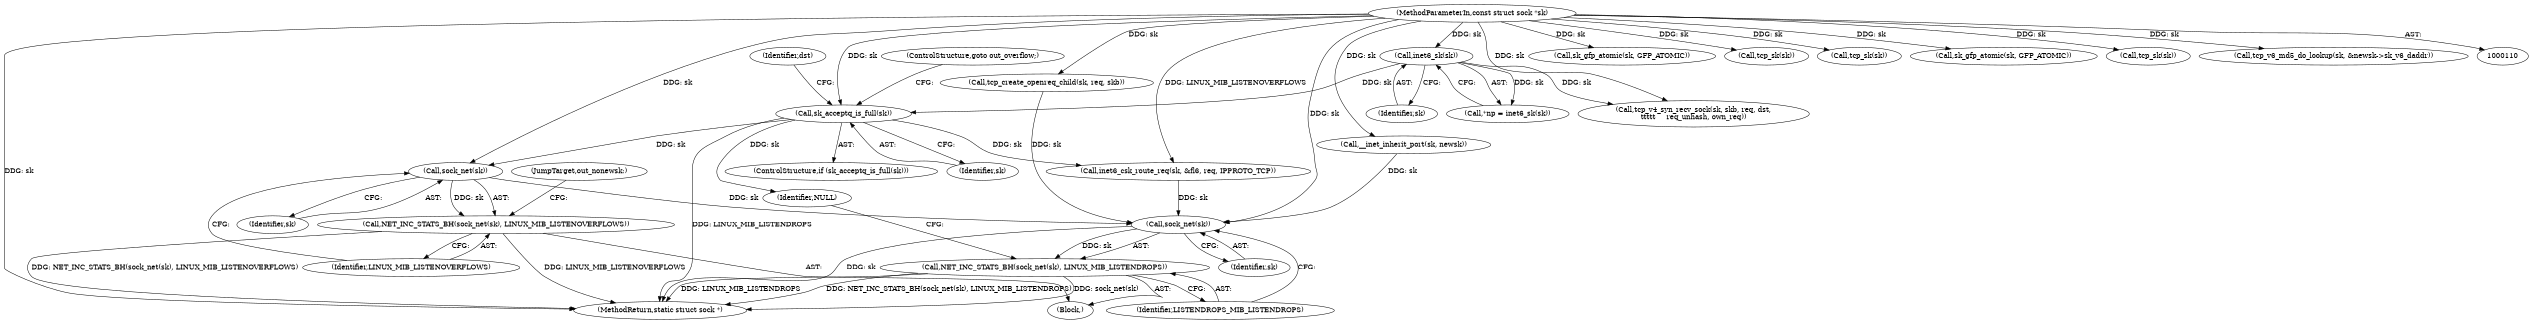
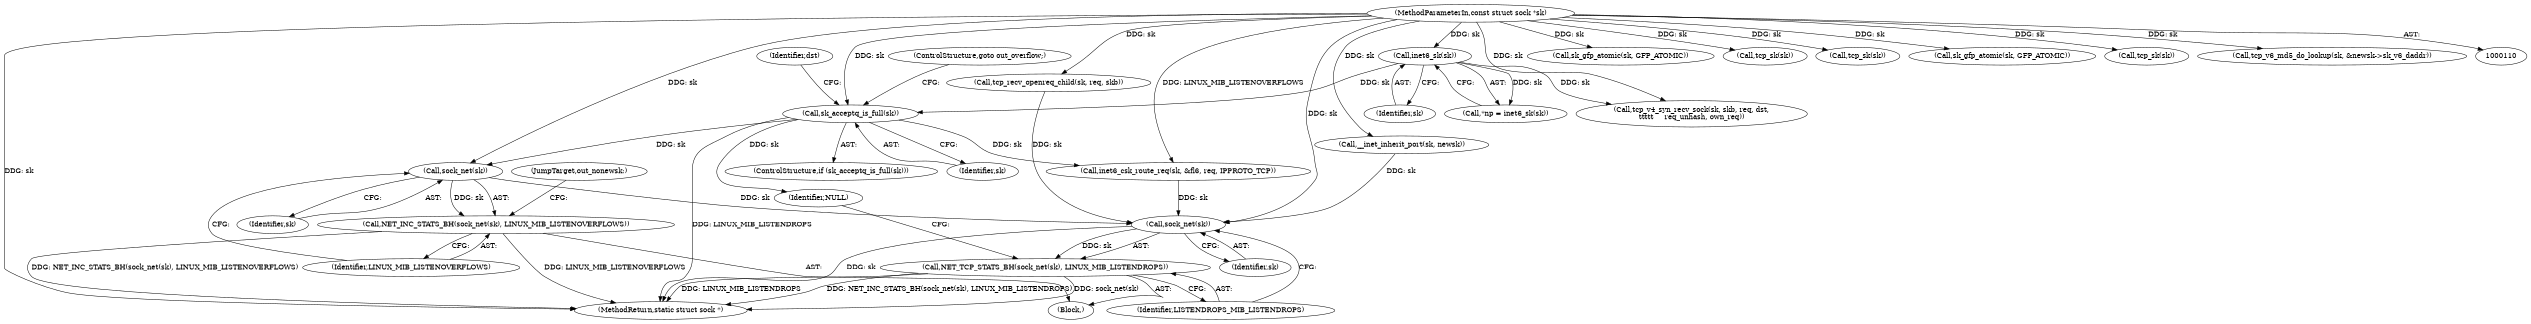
node "(Call,tcp_create_openreq_child(sk, req, skb))": label "(Call,tcp_create_openreq_child(sk, req, skb))" -> "(Call,tcp_recv_openreq_child(sk, req, skb))"
node "(Call,NET_INC_STATS_BH(sock_net(sk), LINUX_MIB_LISTENDROPS))": label "(Call,NET_INC_STATS_BH(sock_net(sk), LINUX_MIB_LISTENDROPS))" -> "(Call,NET_TCP_STATS_BH(sock_net(sk), LINUX_MIB_LISTENDROPS))"
